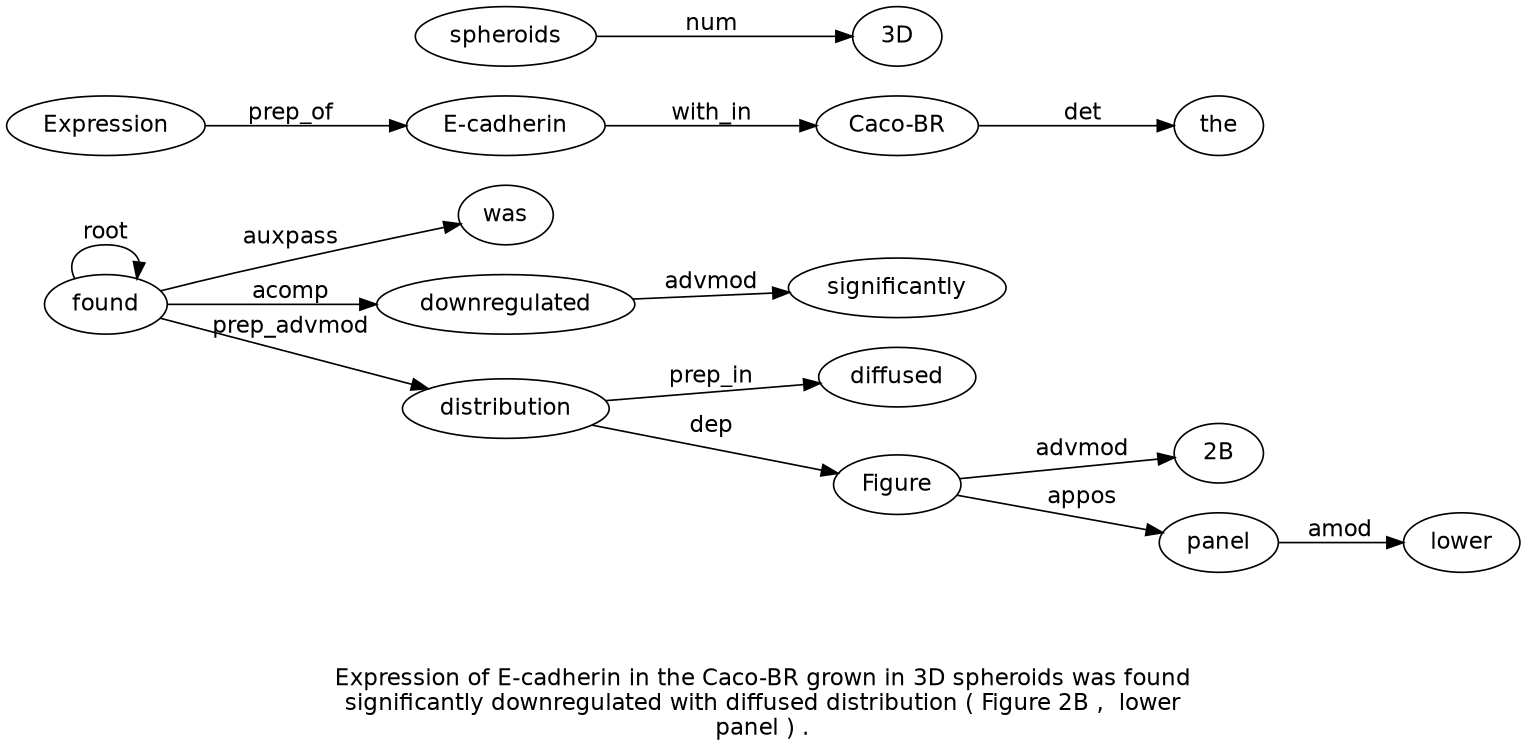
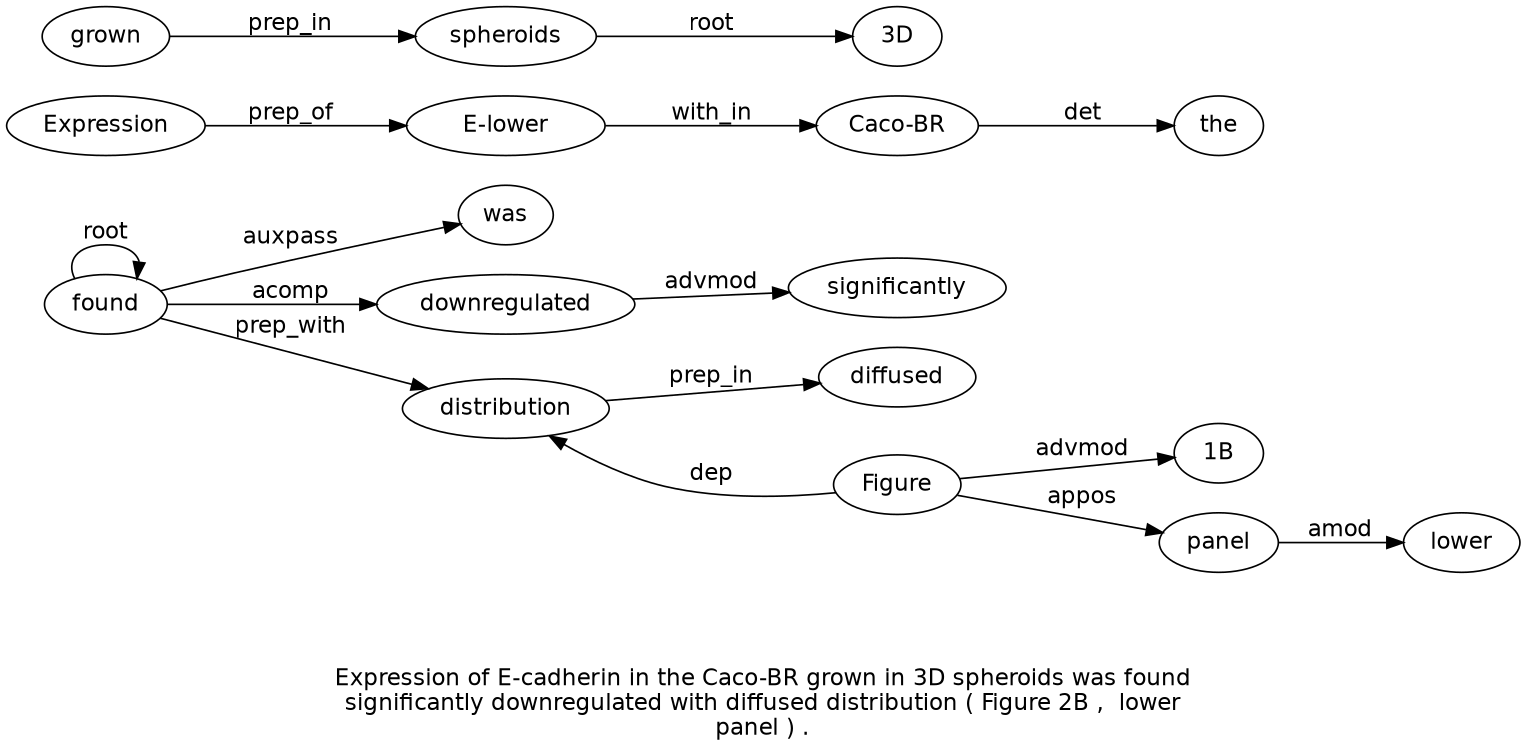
edge "spheroids" -> "3D": label "num" -> "root"
node "grown": added
node "E-cadherin": label "E-cadherin" -> "E-lower"
edge "found" -> "distribution": label "prep_advmod" -> "prep_with"
edge "distribution" -> "Figure": reversed
node "2B": label "2B" -> "1B"
